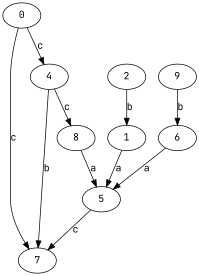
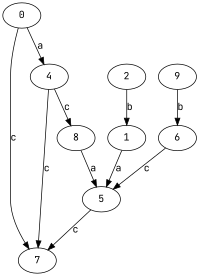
edge "0" -> "4": label "c" -> "a"
edge "4" -> "7": label "b" -> "c"
edge "6" -> "5": label "a" -> "c"
